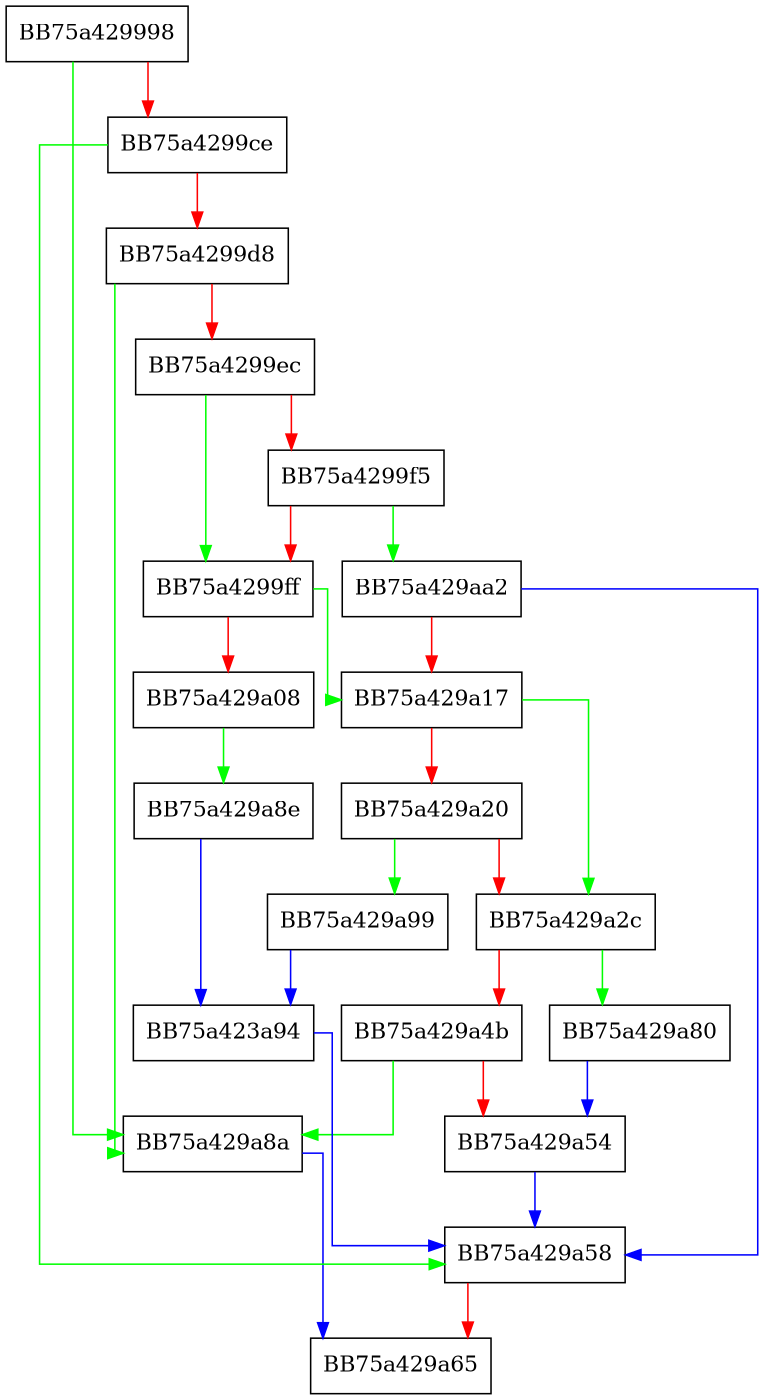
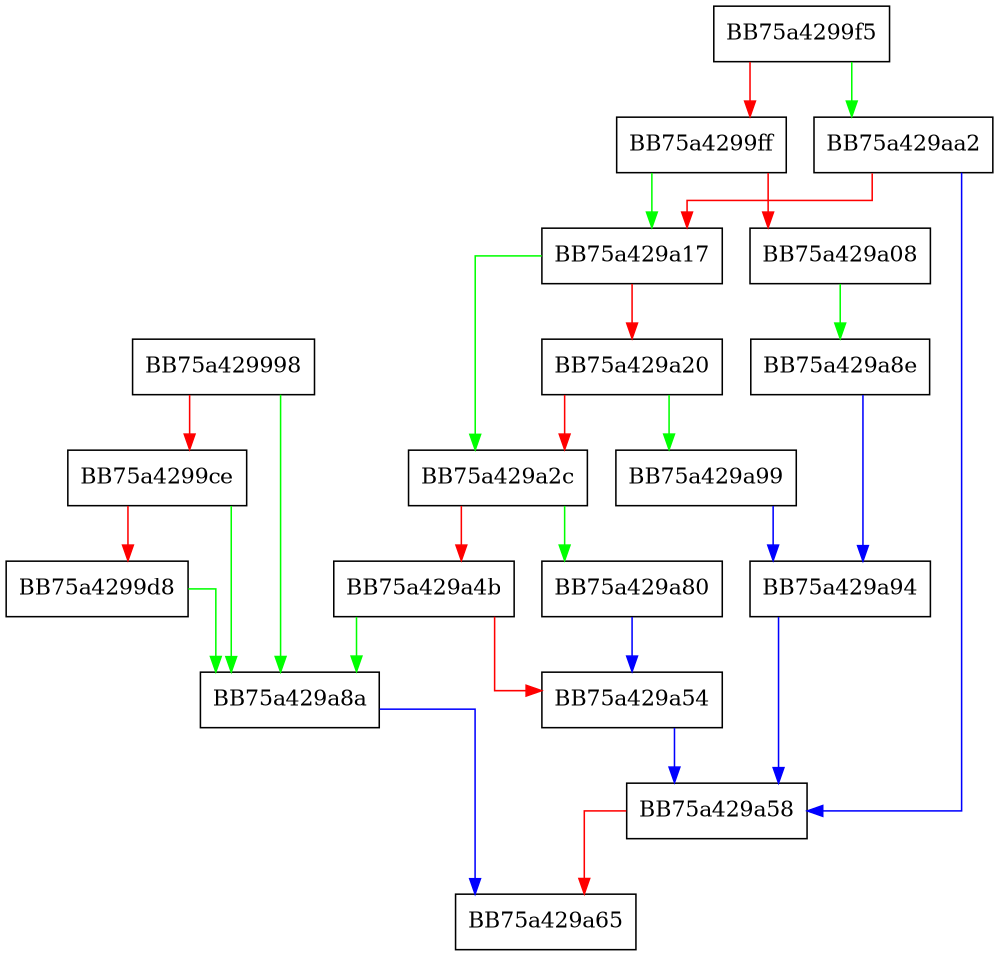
node "BB75a4299ec": removed
edge "BB75a4299ce" -> "BB75a429a58": now "BB75a4299ce" -> "BB75a429a8a"
node "BB75a423a94": label "BB75a423a94" -> "BB75a429a94"
